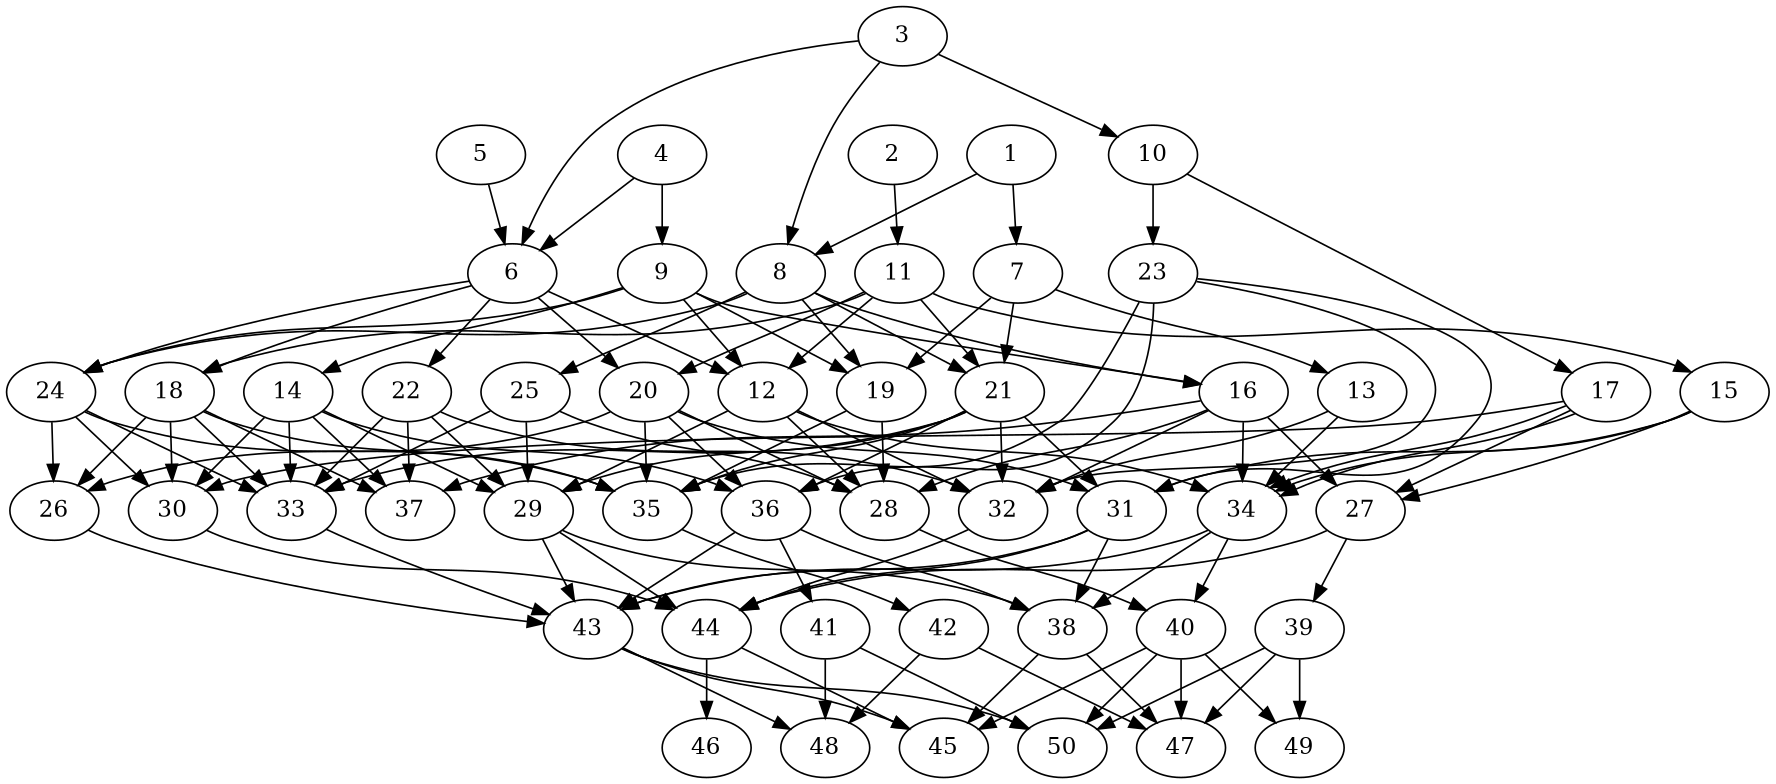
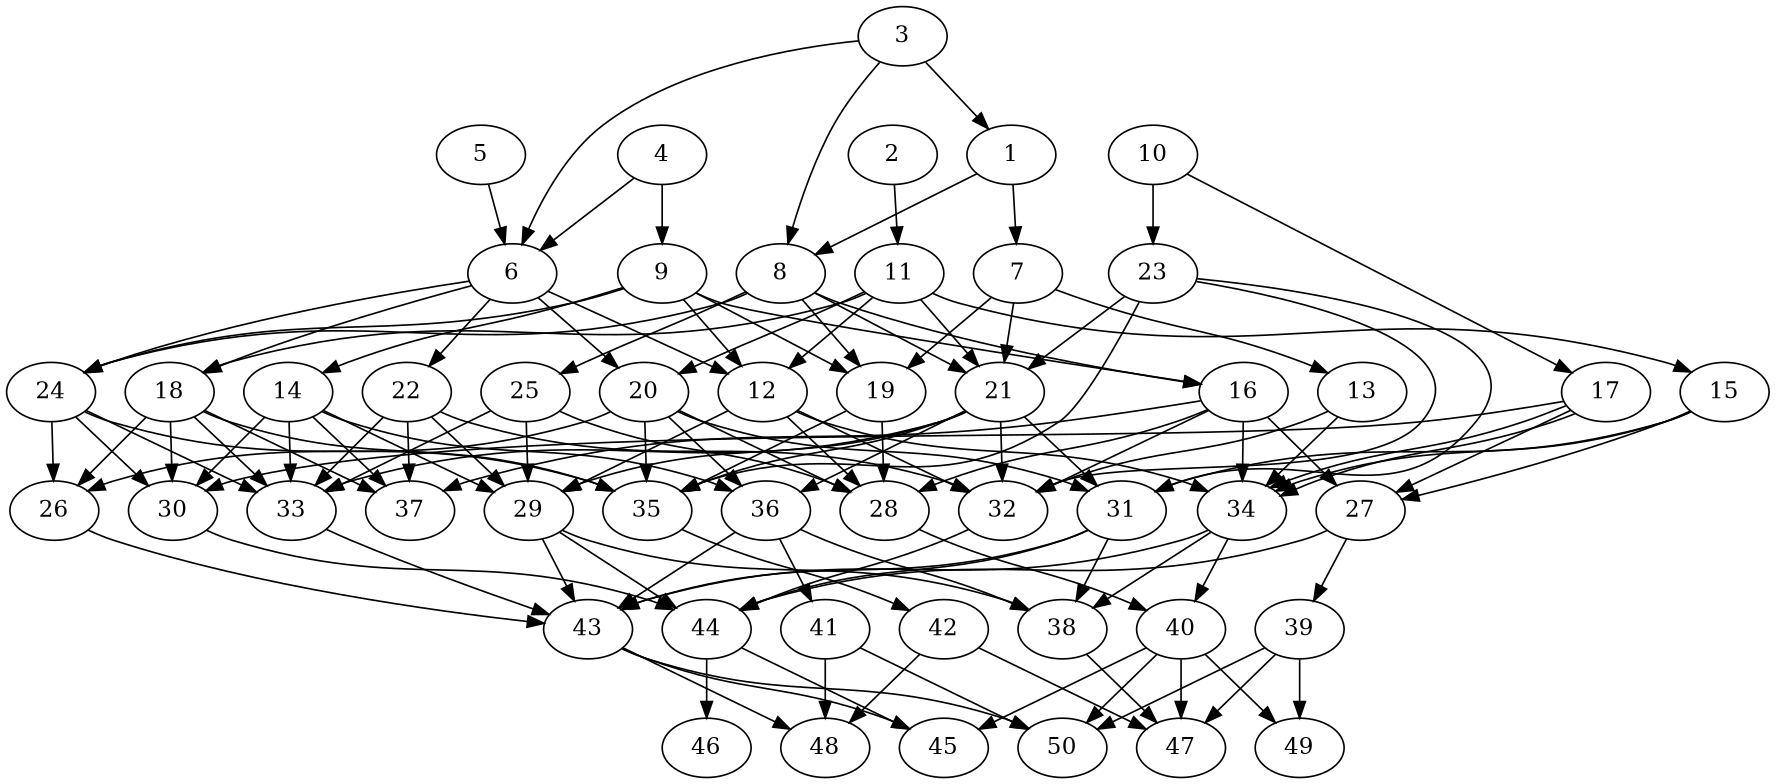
edge "3" -> "10": now "3" -> "1"
edge "23" -> "36": now "23" -> "21"
edge "38" -> "45": removed
